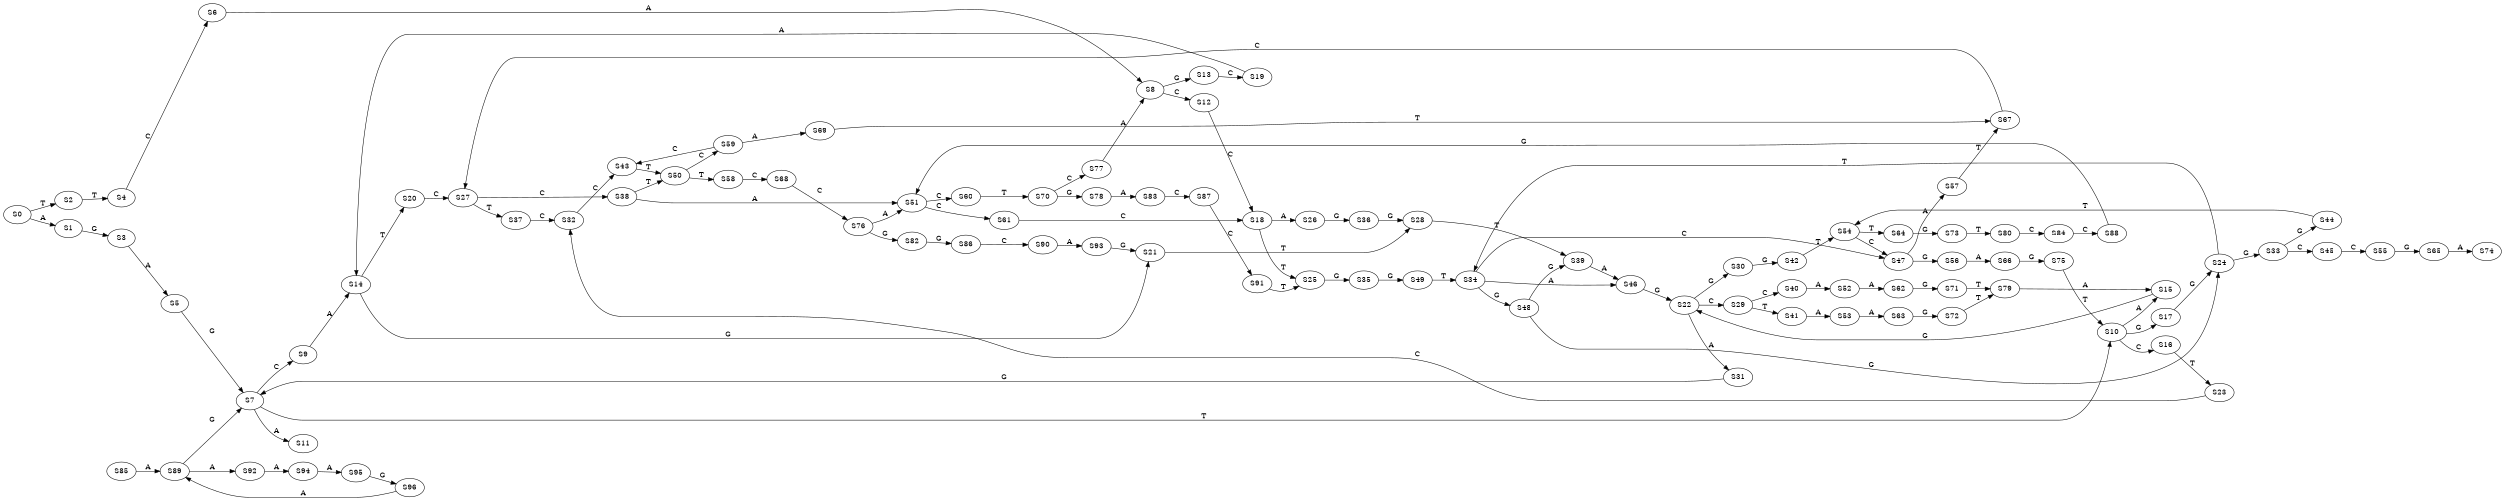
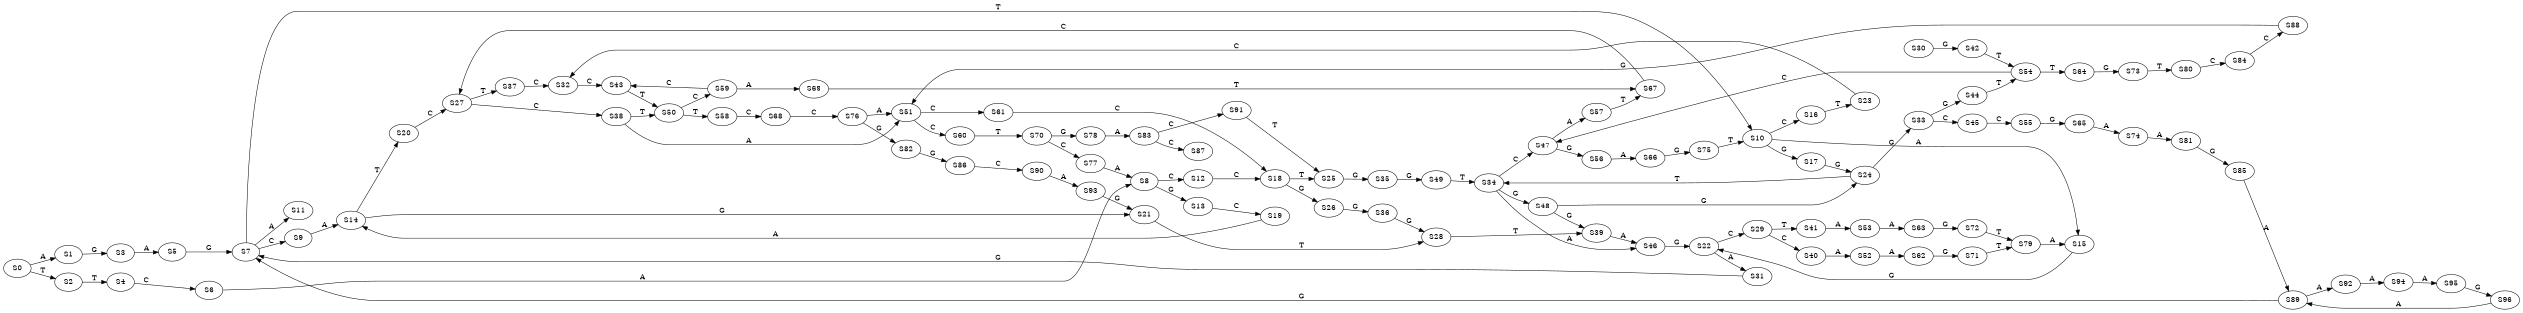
node "S81": added
edge "S18" -> "S26": label "A" -> "G"
edge "S87" -> "S91": now "S83" -> "S91"
edge "S22" -> "S30": removed, label "G"
